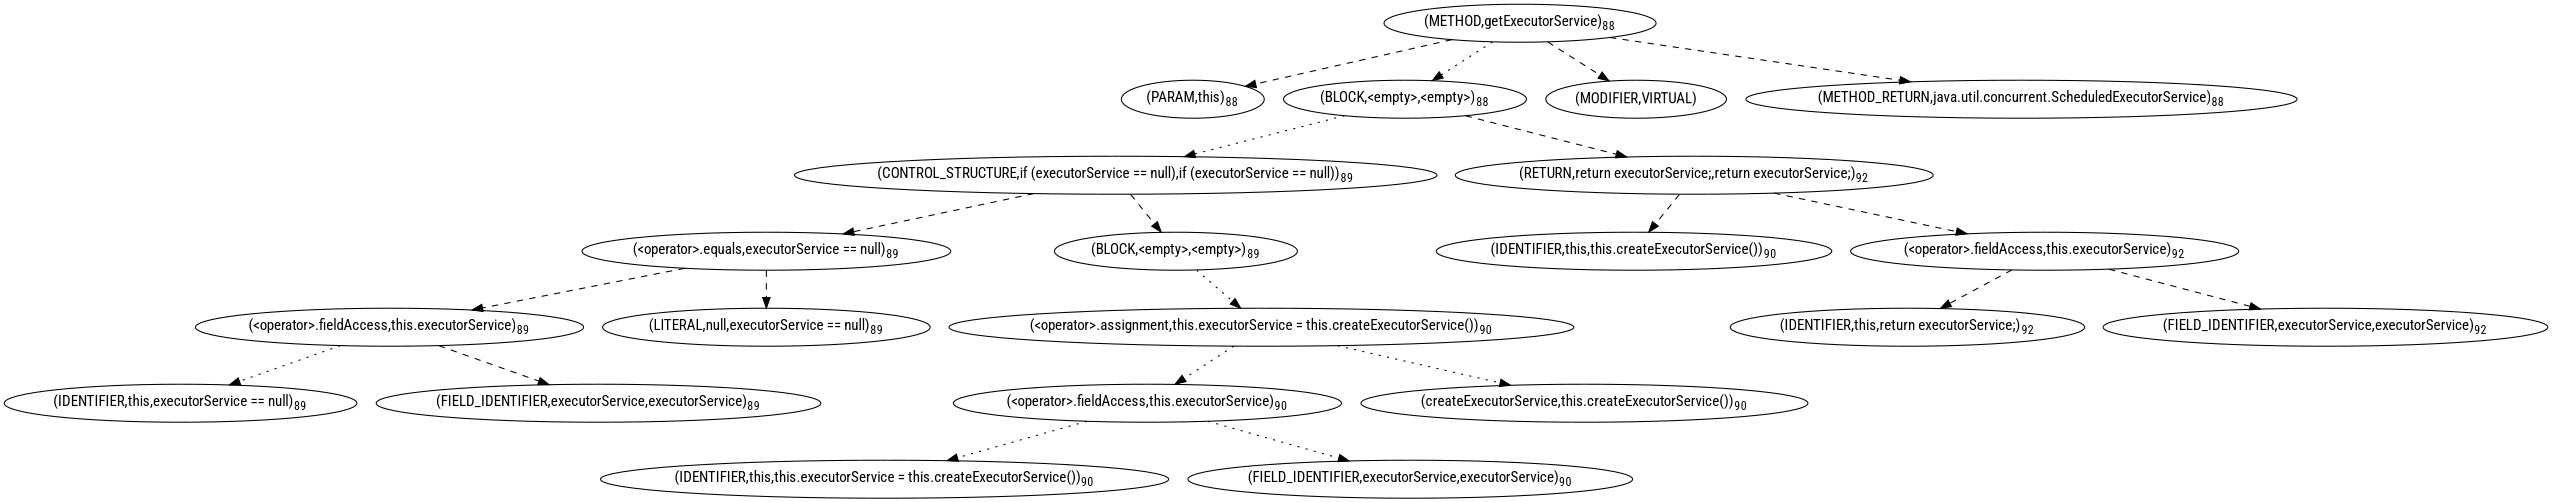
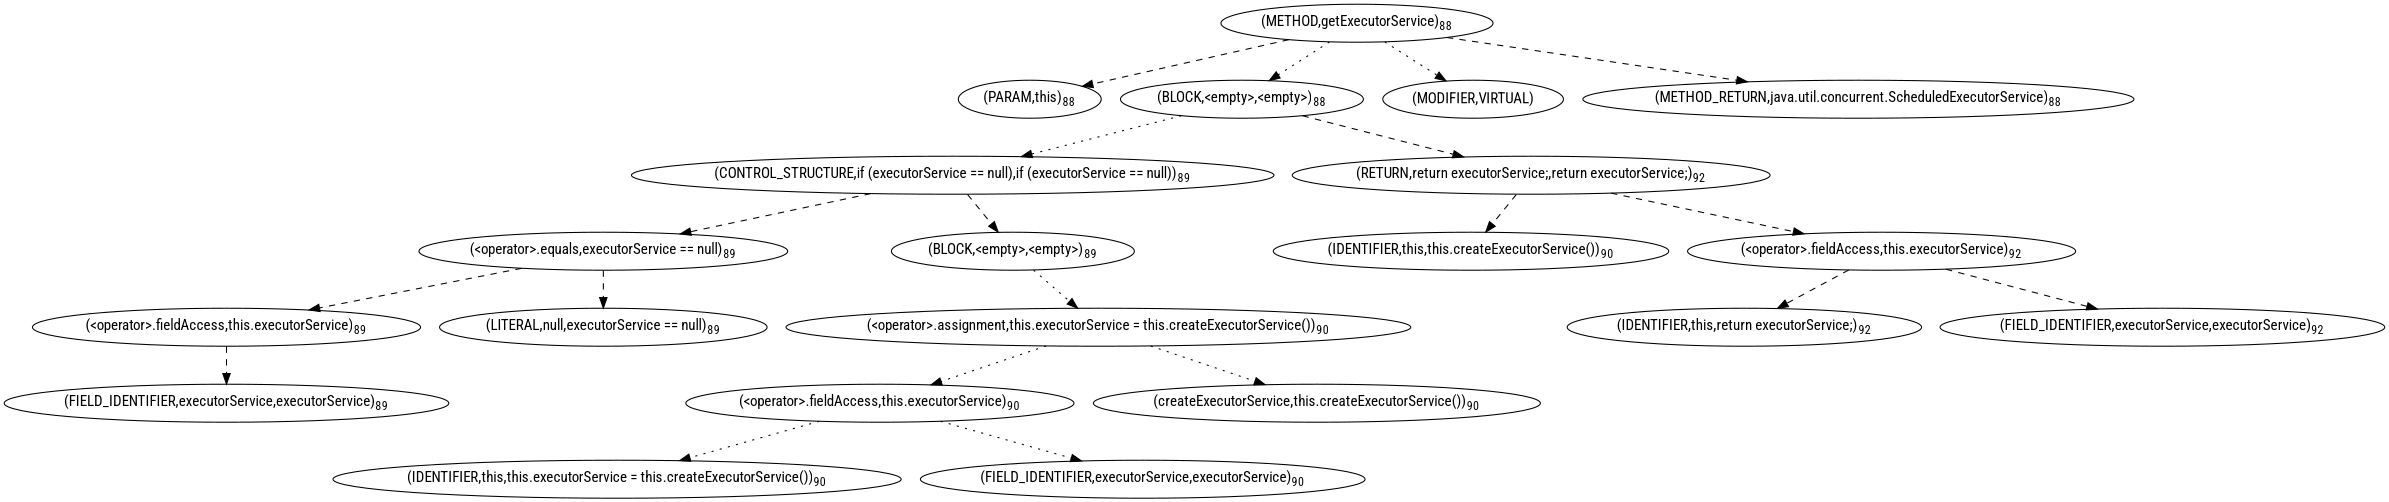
edge "(METHOD,getExecutorService)" -> "(MODIFIER,VIRTUAL)": style dashed -> dotted
node "(IDENTIFIER,this,executorService == null)": removed
